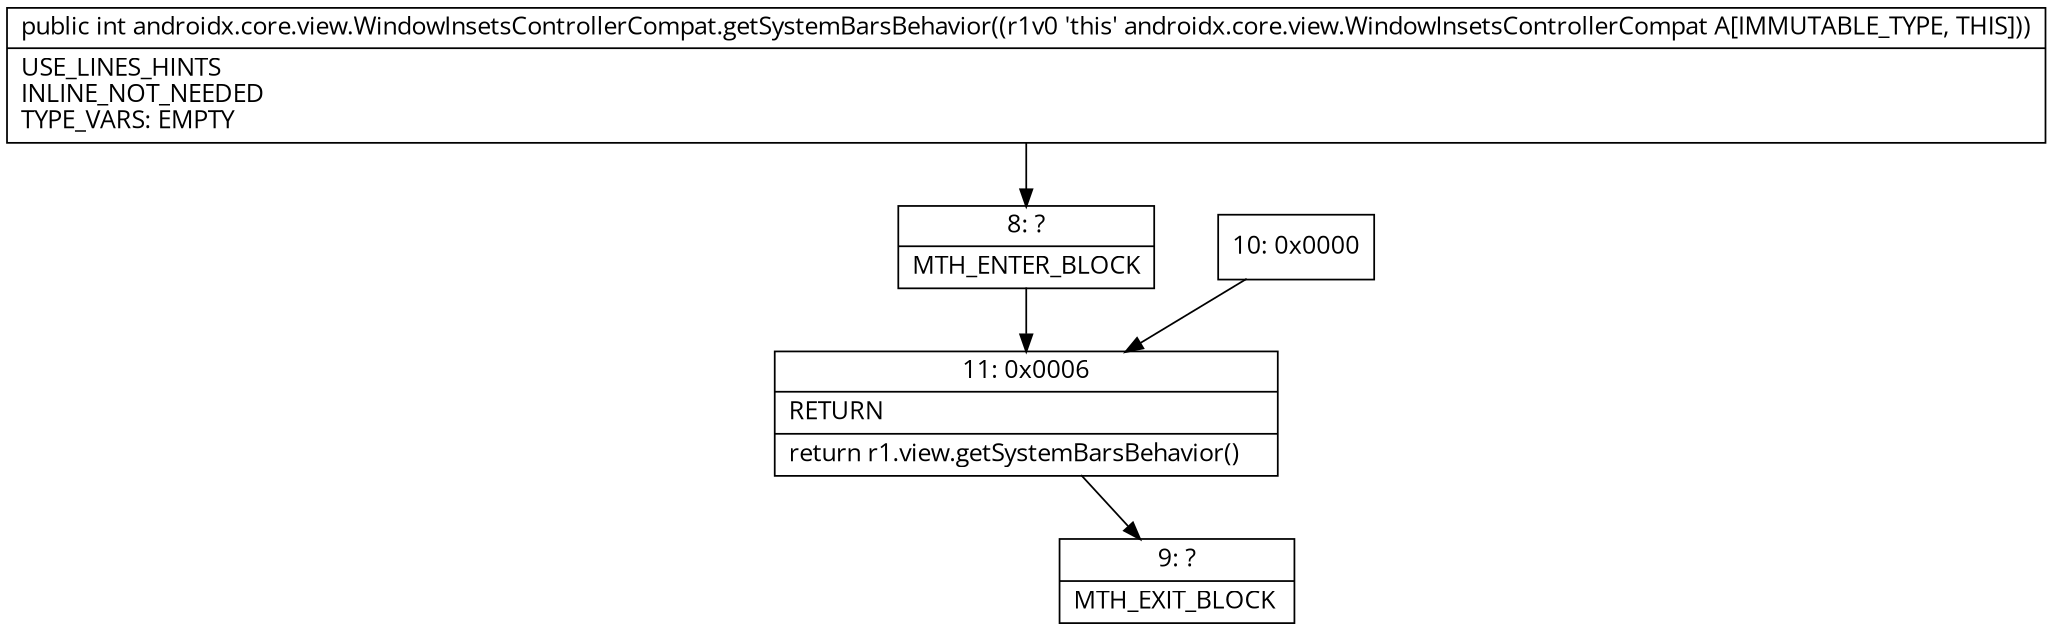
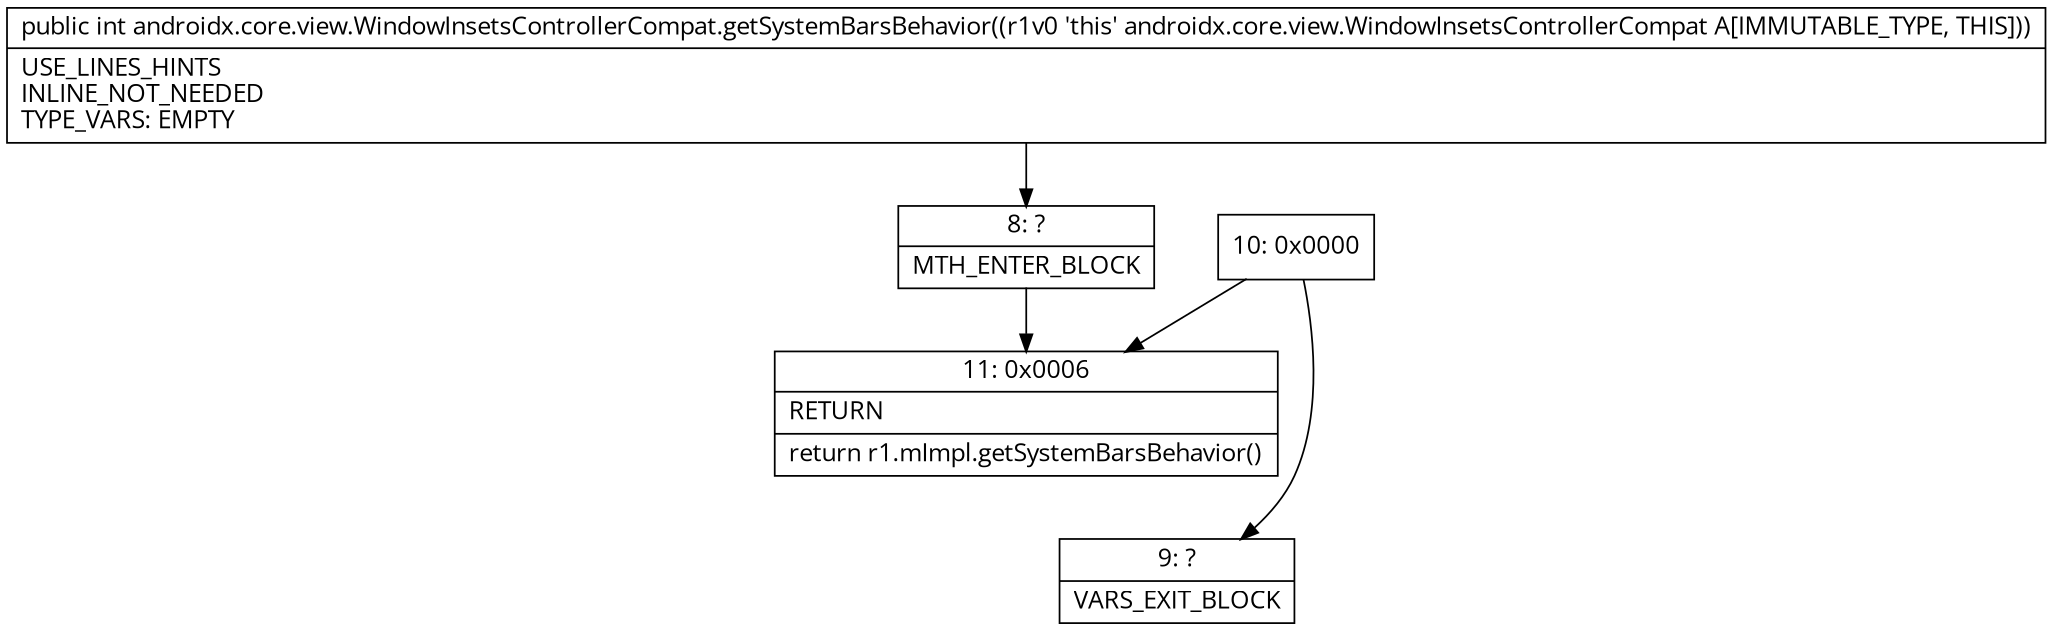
node "11: 0x0006": text "return r1.view.getSystemBarsBehavior()" -> "return r1.mImpl.getSystemBarsBehavior()"
edge "11: 0x0006" -> "9: ?": now "10: 0x0000" -> "9: ?"
node "9: ?": text "MTH_EXIT_BLOCK" -> "VARS_EXIT_BLOCK"
